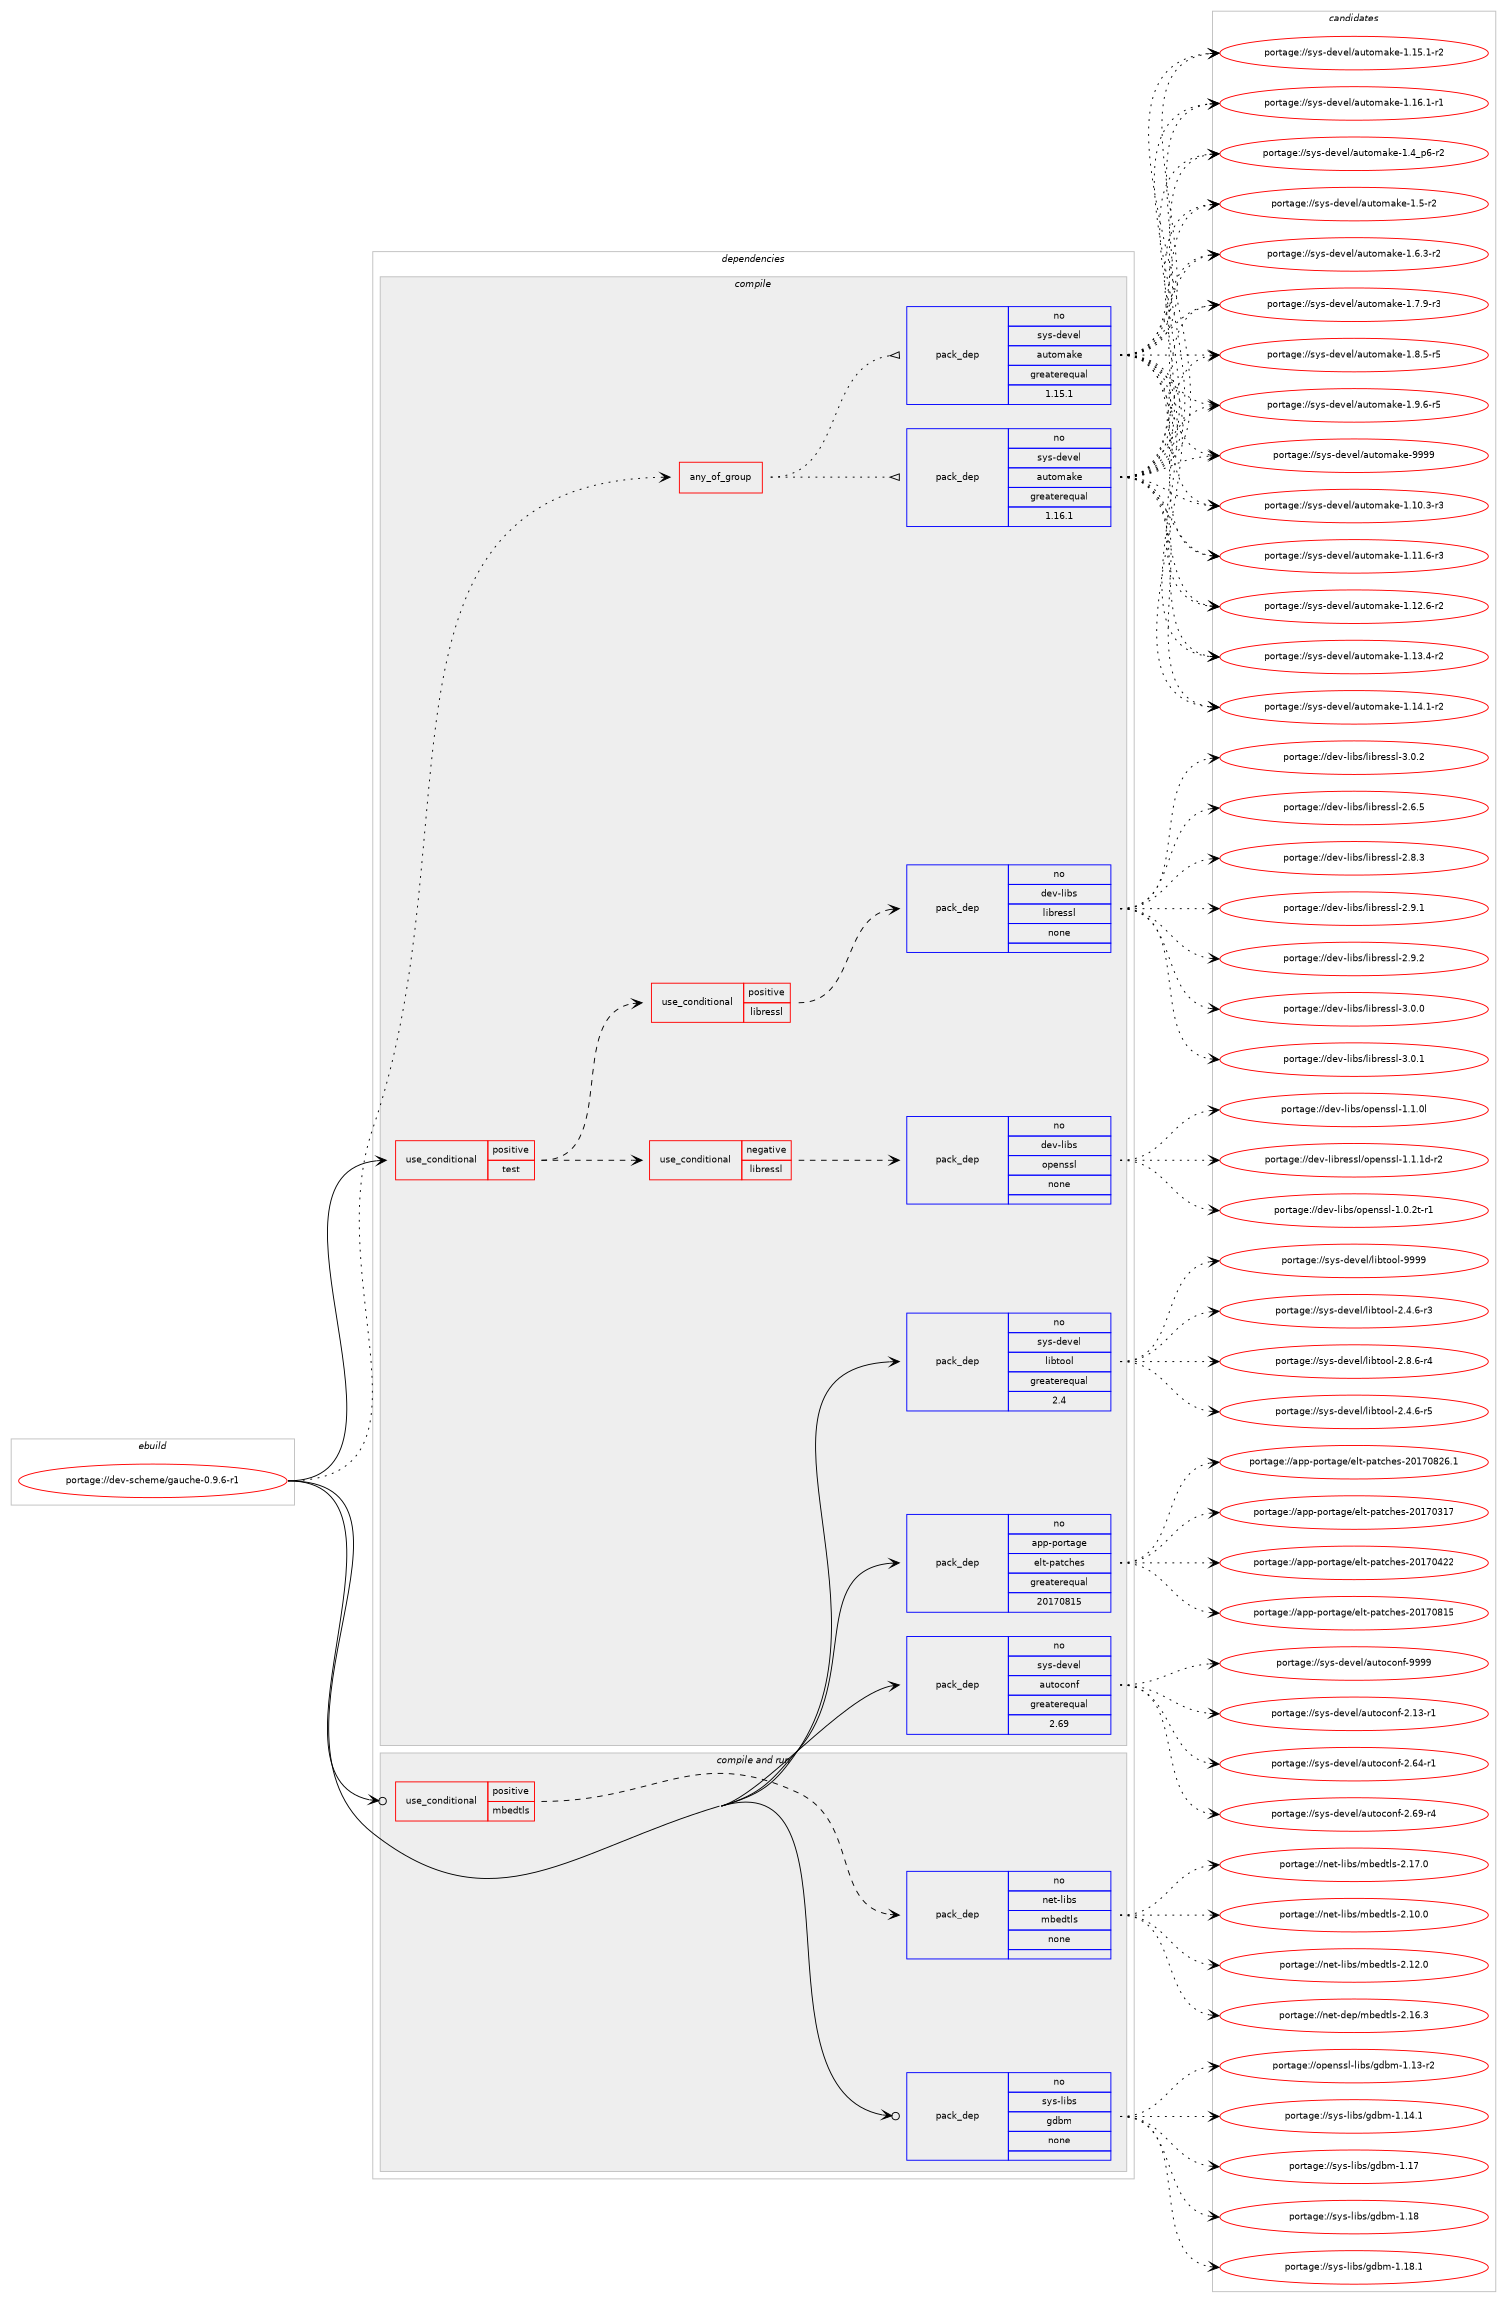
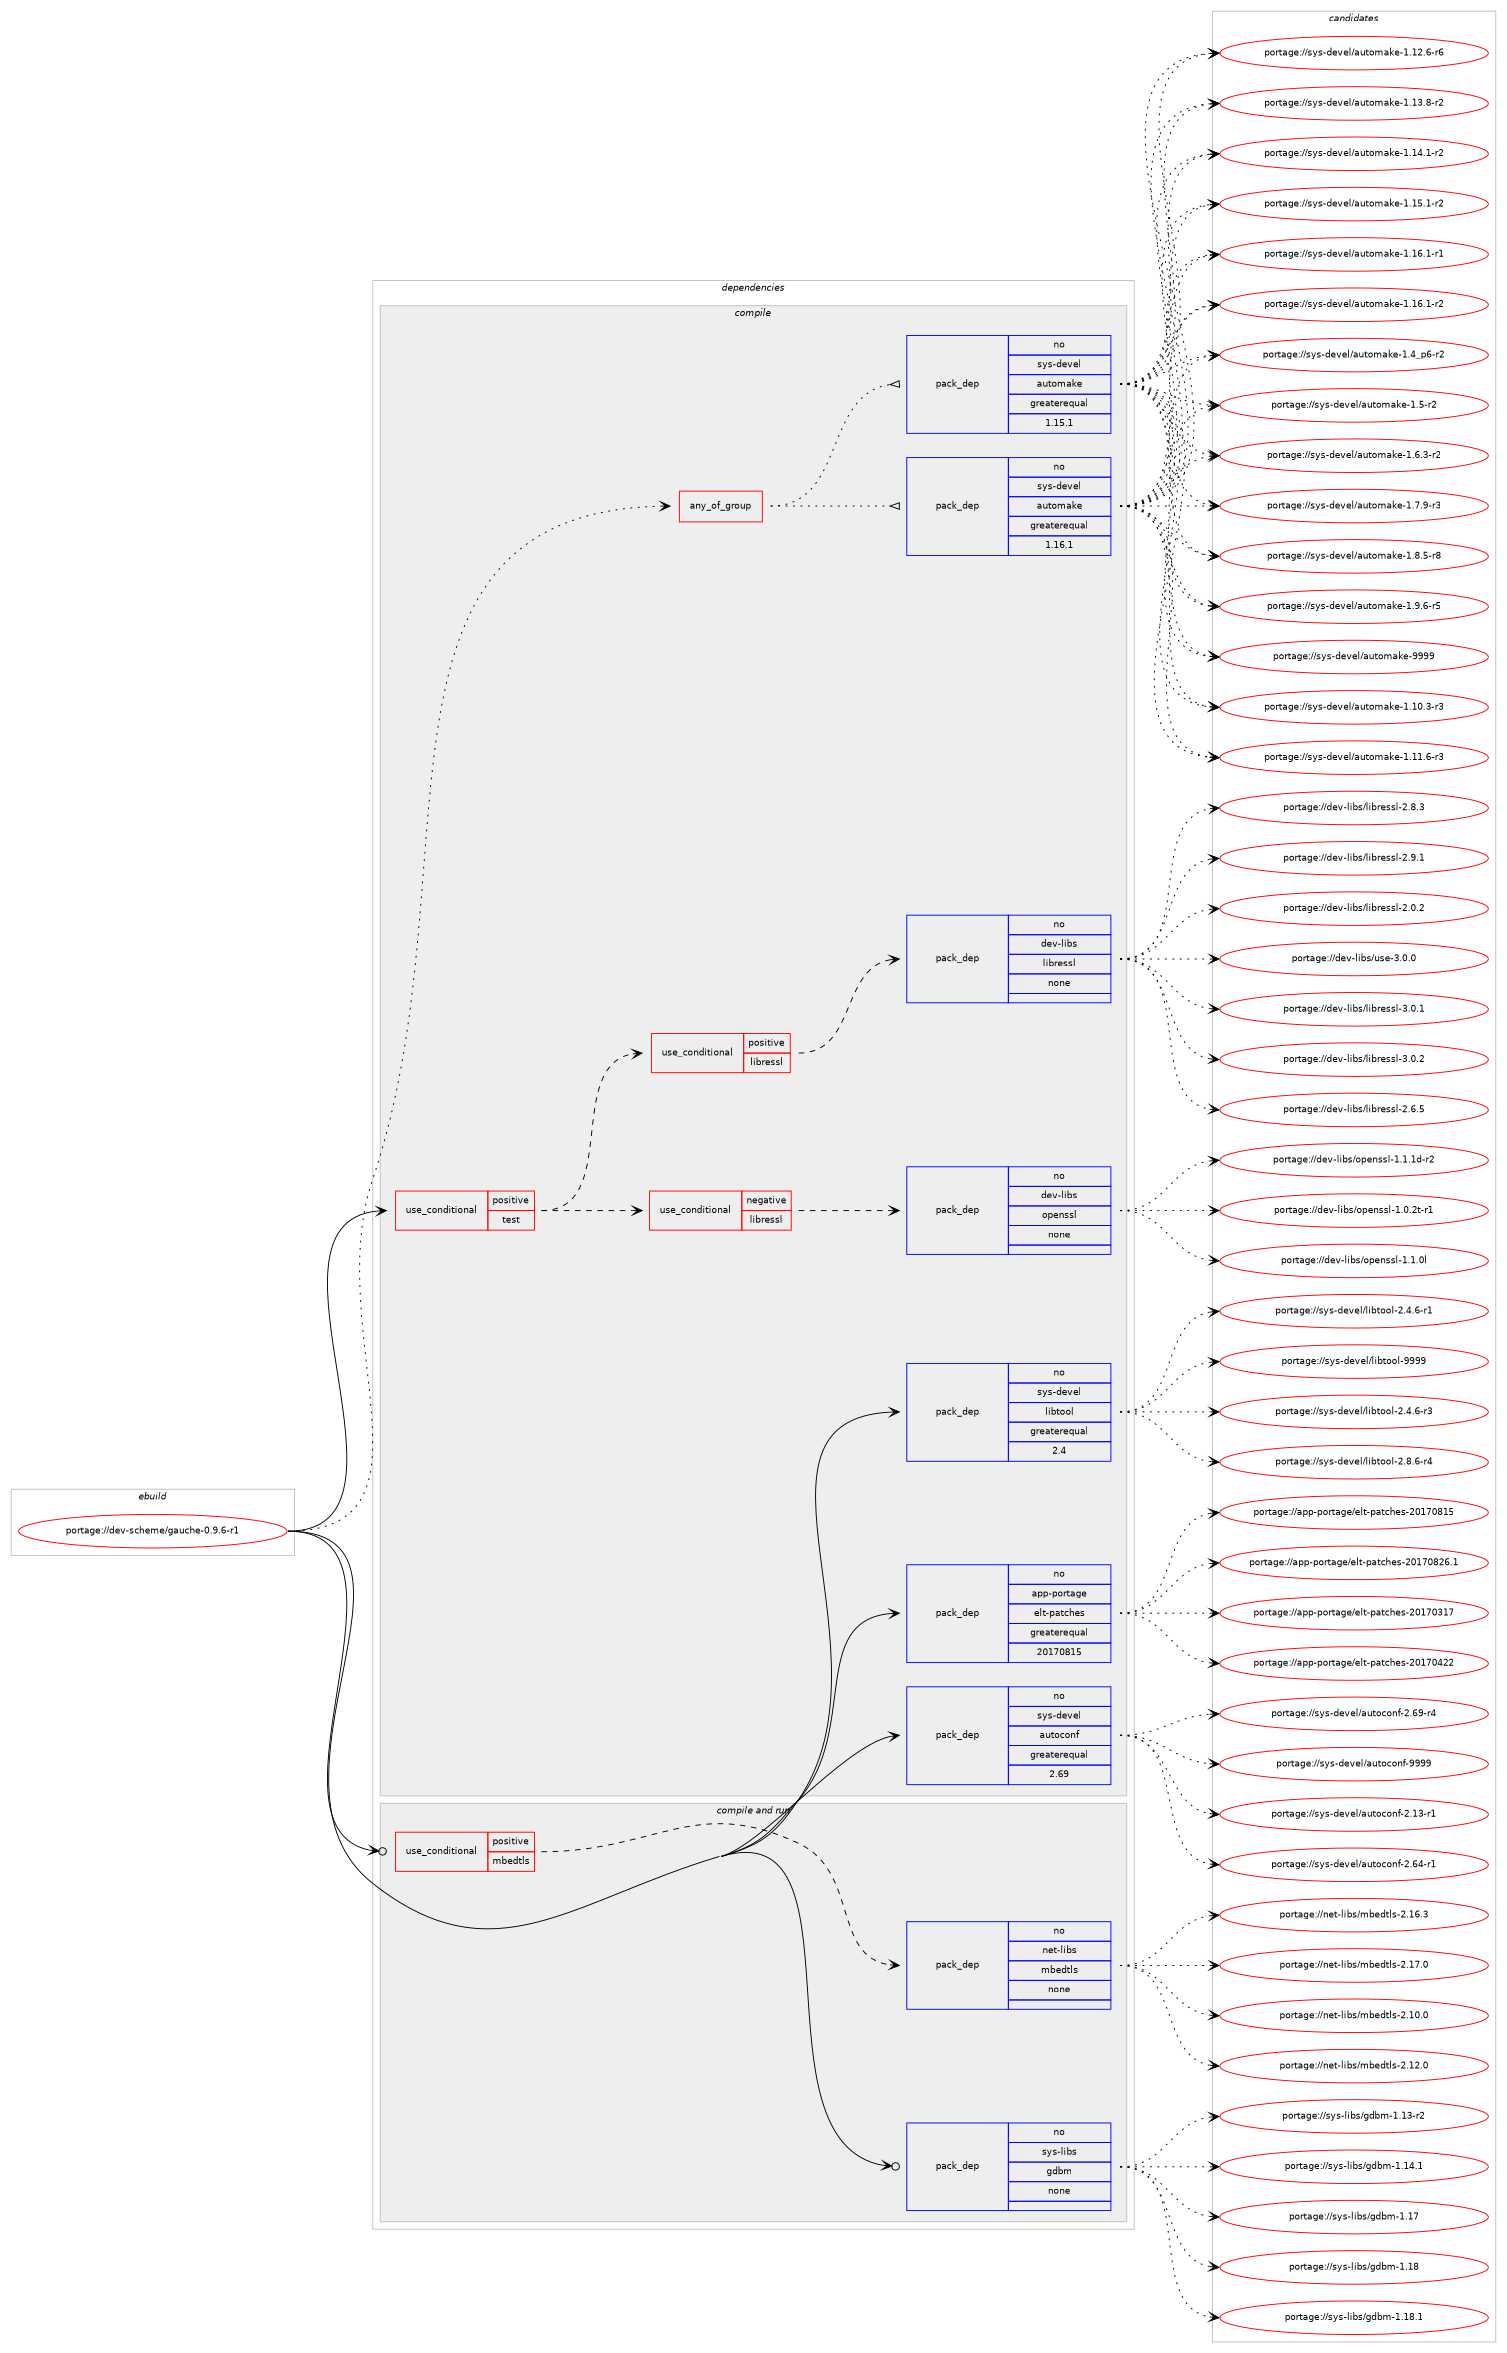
node "portage://sys-devel/automake-1.16.1-r2": added
node "portage://sys-devel/automake-1.8.5-r5": label "portage://sys-devel/automake-1.8.5-r5" -> "portage://sys-devel/automake-1.8.5-r8"
node "portage://sys-devel/automake-1.12.6-r2": label "portage://sys-devel/automake-1.12.6-r2" -> "portage://sys-devel/automake-1.12.6-r6"
node "portage://sys-devel/automake-1.13.4-r2": label "portage://sys-devel/automake-1.13.4-r2" -> "portage://sys-devel/automake-1.13.8-r2"
node "portage://dev-libs/libressl-2.9.2": label "portage://dev-libs/libressl-2.9.2" -> "portage://dev-libs/libressl-2.0.2"
node "portage://dev-libs/libressl-3.0.0": label "portage://dev-libs/libressl-3.0.0" -> "portage://dev-libs/use-3.0.0"
node "portage://dev-libressl/openssl-1.1.1d-r2": label "portage://dev-libressl/openssl-1.1.1d-r2" -> "portage://dev-libs/openssl-1.1.1d-r2"
node "portage://sys-devel/libtool-2.4.6-r5": label "portage://sys-devel/libtool-2.4.6-r5" -> "portage://sys-devel/libtool-2.4.6-r1"
node "portage://net-dep/mbedtls-2.16.3": label "portage://net-dep/mbedtls-2.16.3" -> "portage://net-libs/mbedtls-2.16.3"
node "portage://openssl-libs/gdbm-1.13-r2": label "portage://openssl-libs/gdbm-1.13-r2" -> "portage://sys-libs/gdbm-1.13-r2"
